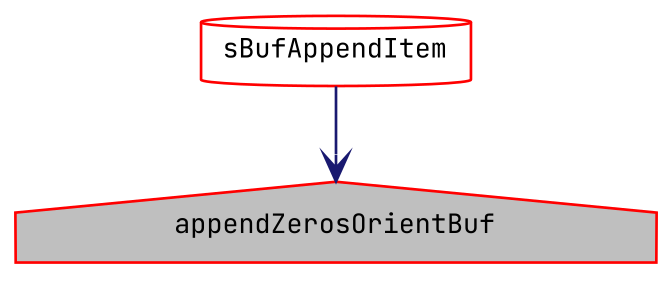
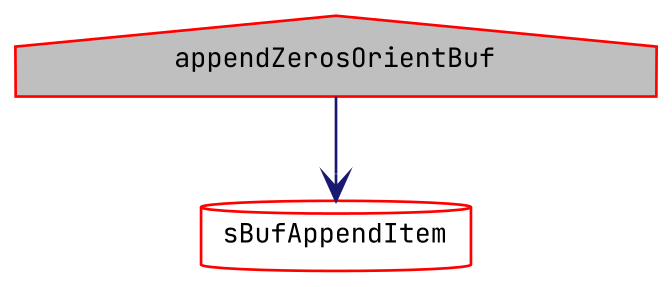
edge "sBufAppendItem" -> "appendZerosOrientBuf": reversed
